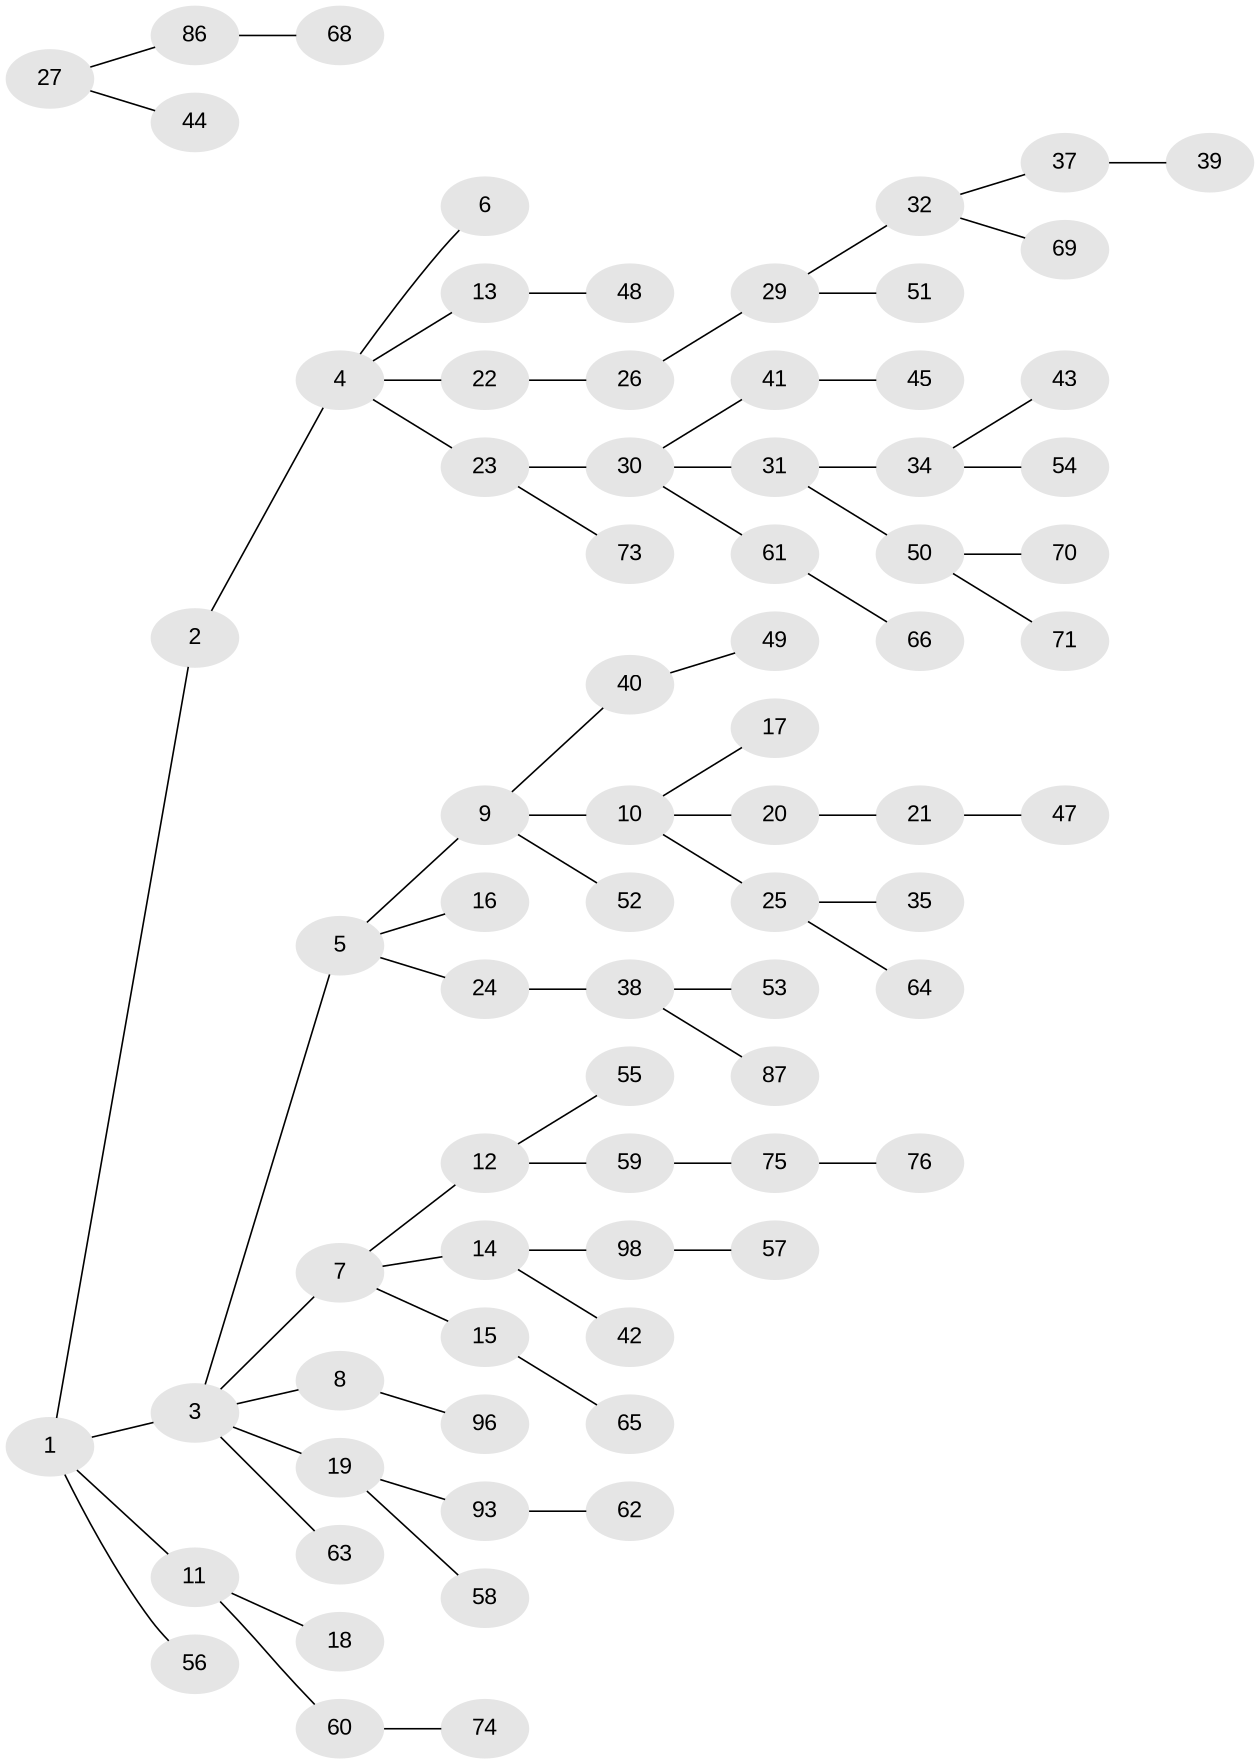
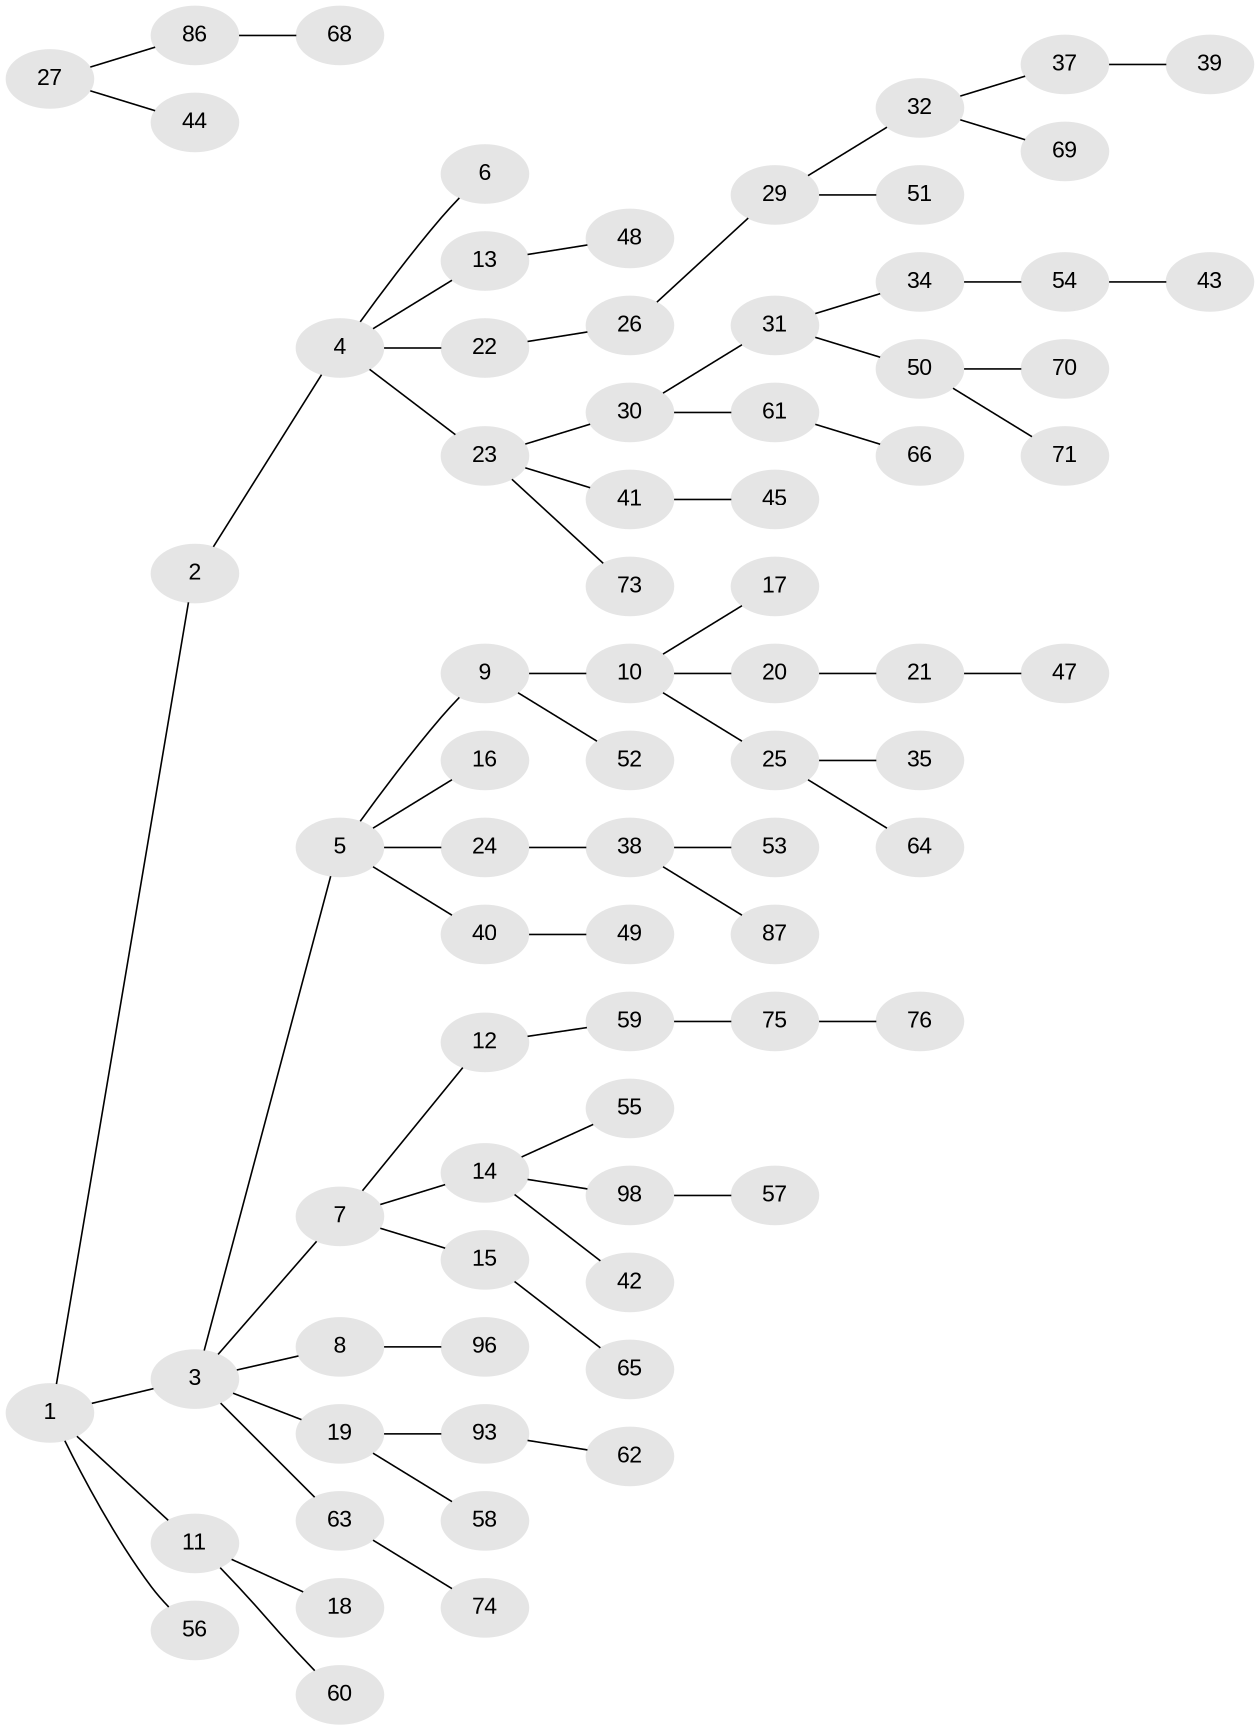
edge "41" -- "30": now "41" -- "23"
edge "43" -- "34": now "43" -- "54"
edge "40" -- "9": now "40" -- "5"
edge "55" -- "12": now "55" -- "14"
edge "60" -- "74": now "63" -- "74"
